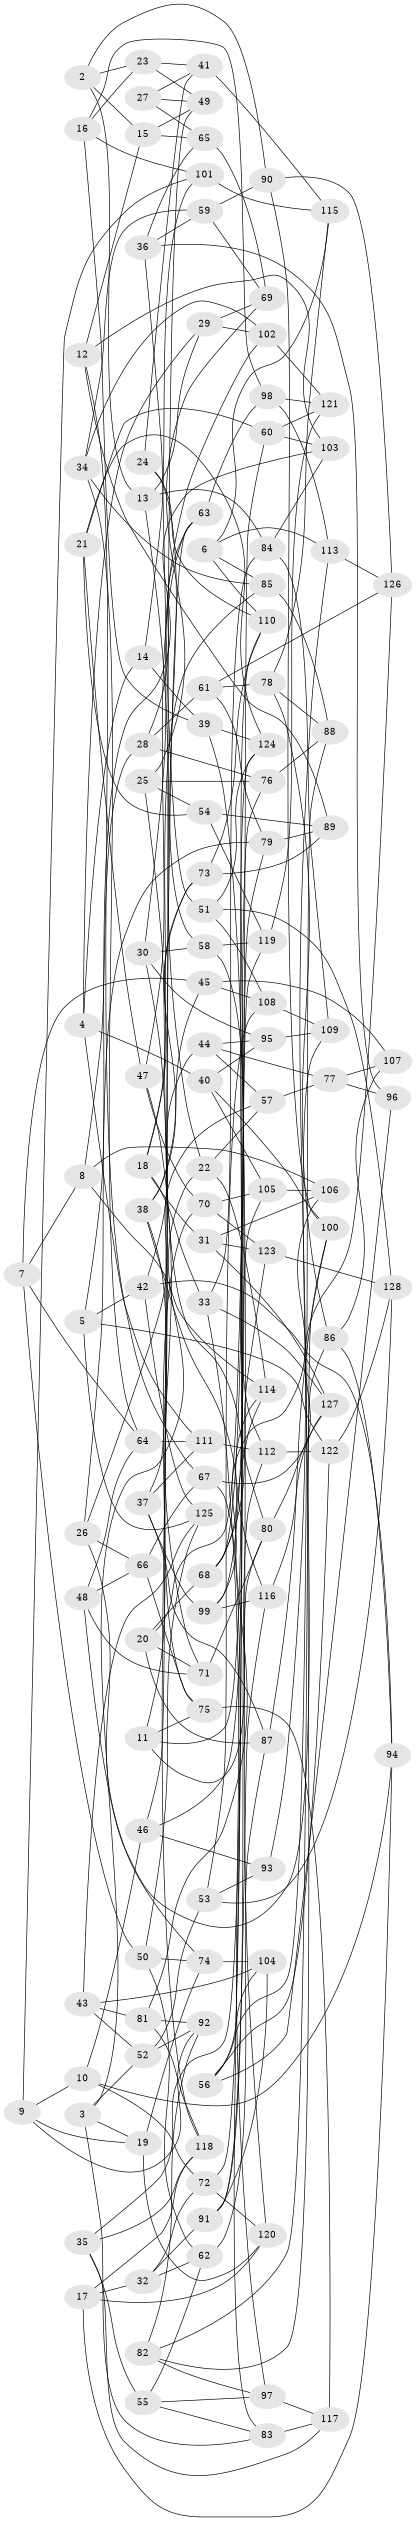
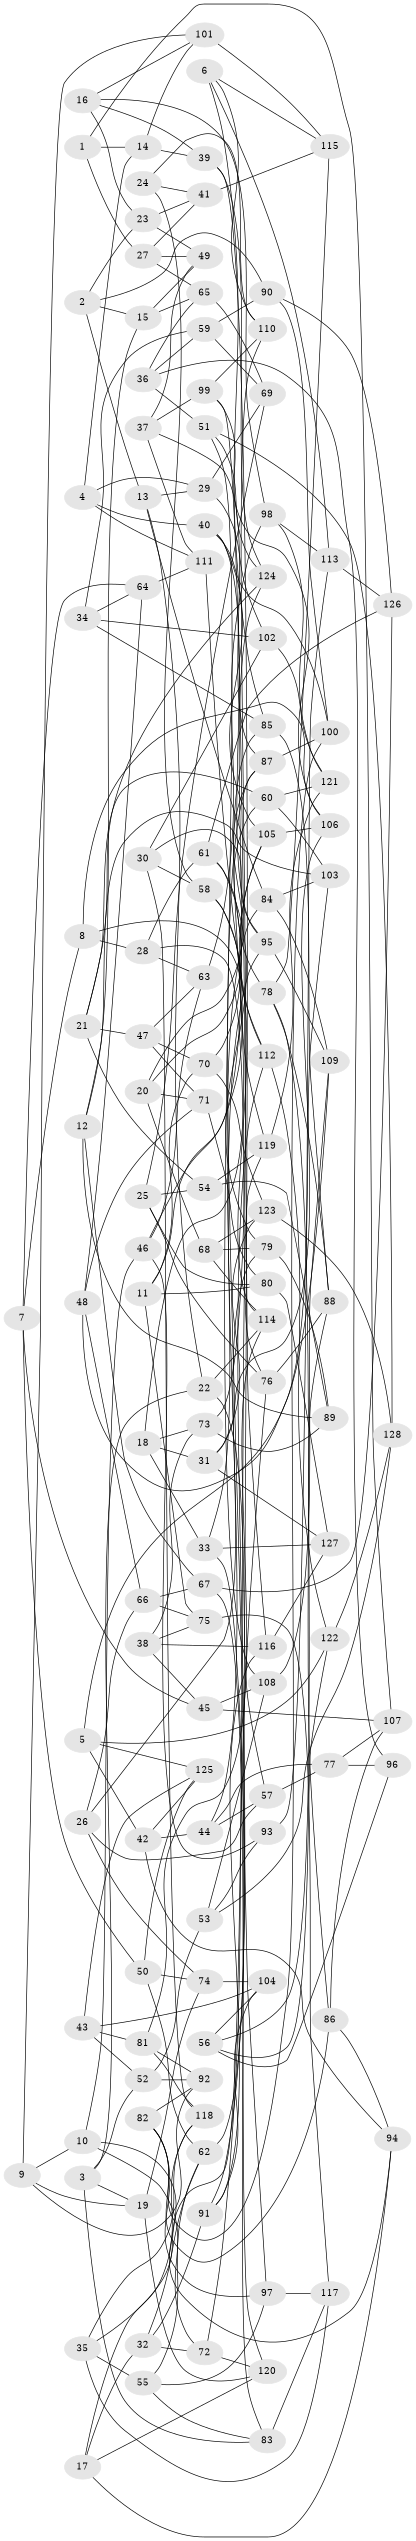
node "1": added
